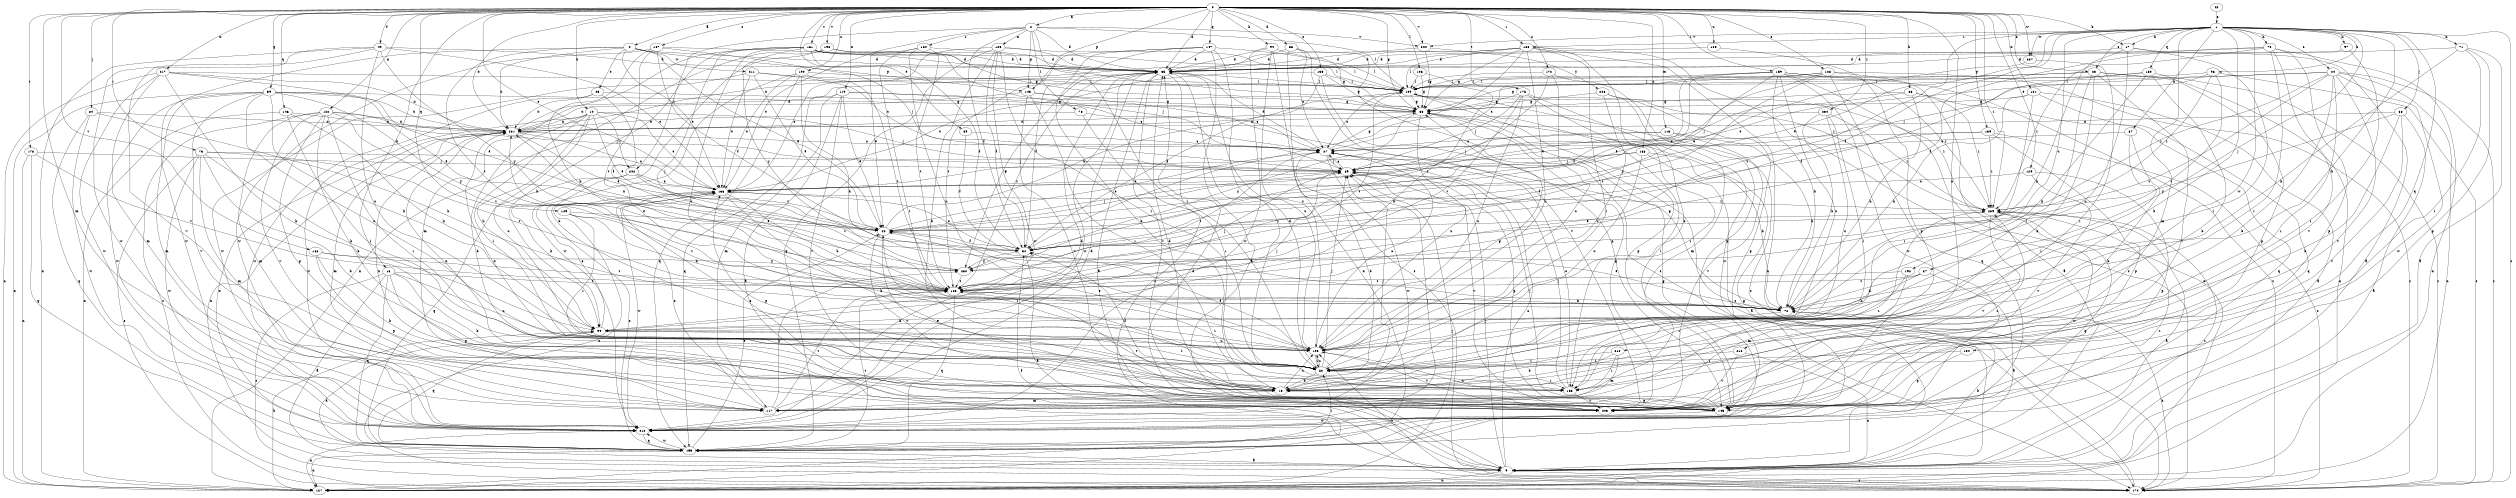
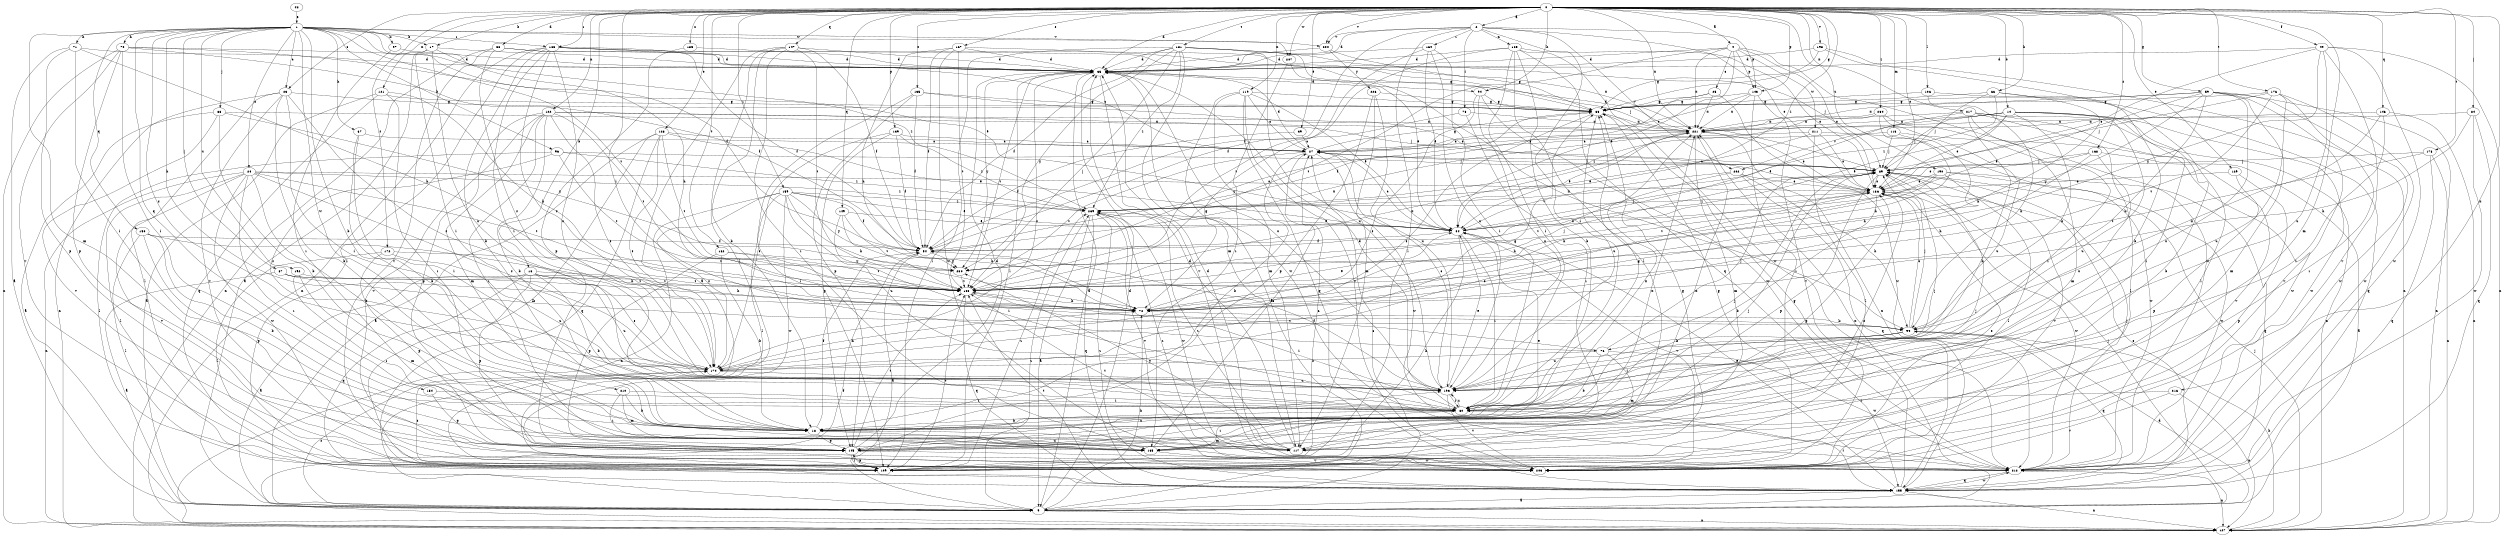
edge "94" -> "35": reversed
edge "76" -> "99": reversed
edge "129" -> "203": label "v" -> "p"
edge "18" -> "193": now "18" -> "165"
